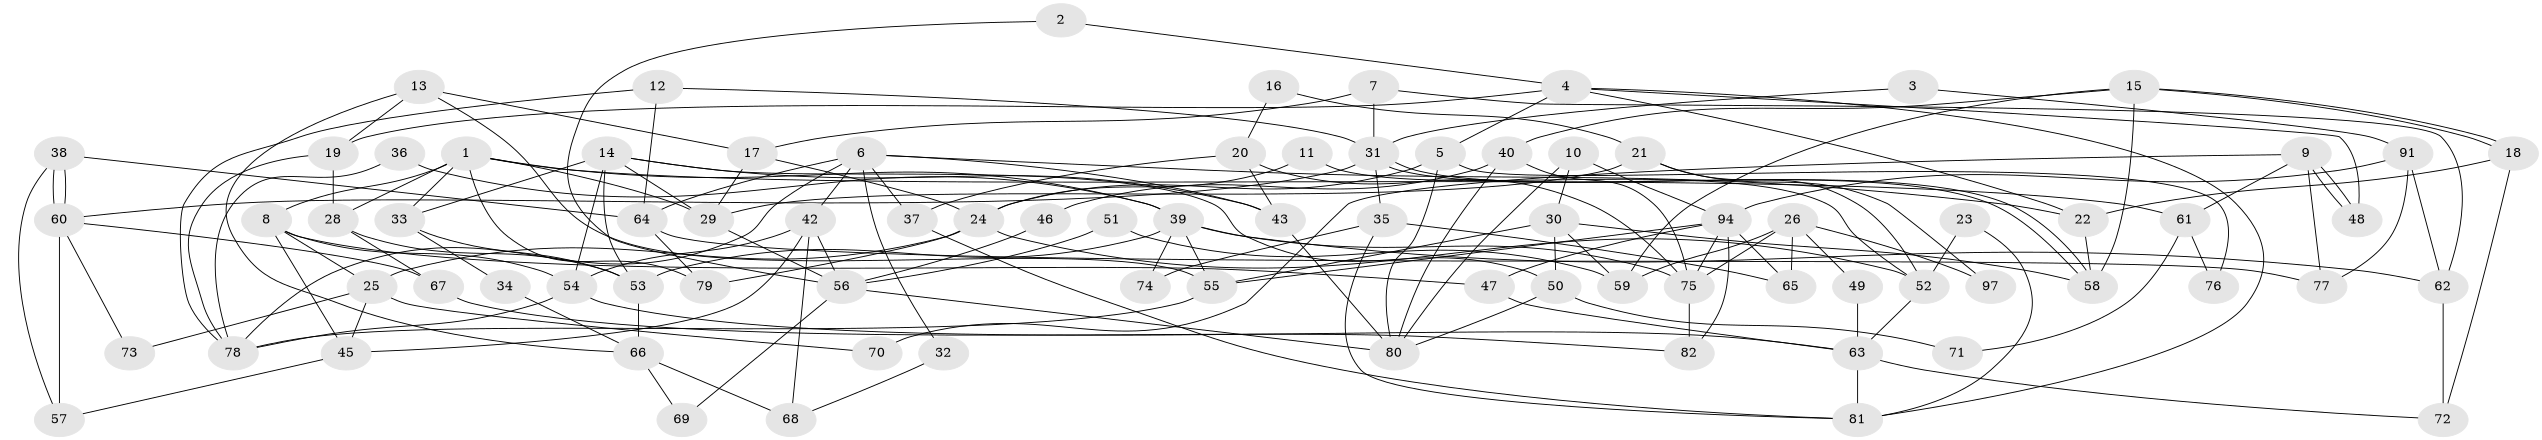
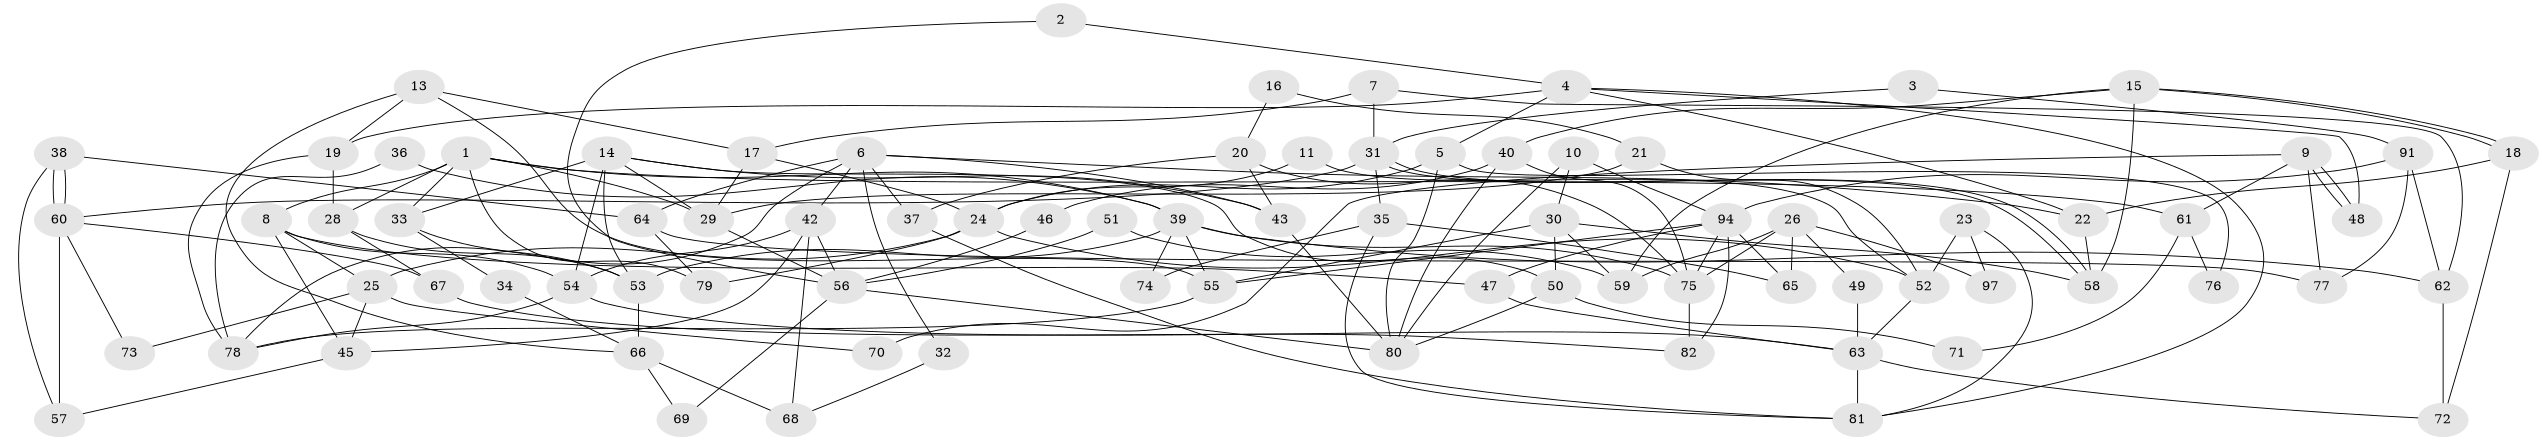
node "12": removed
edge "21" -- "97": now "23" -- "97"
